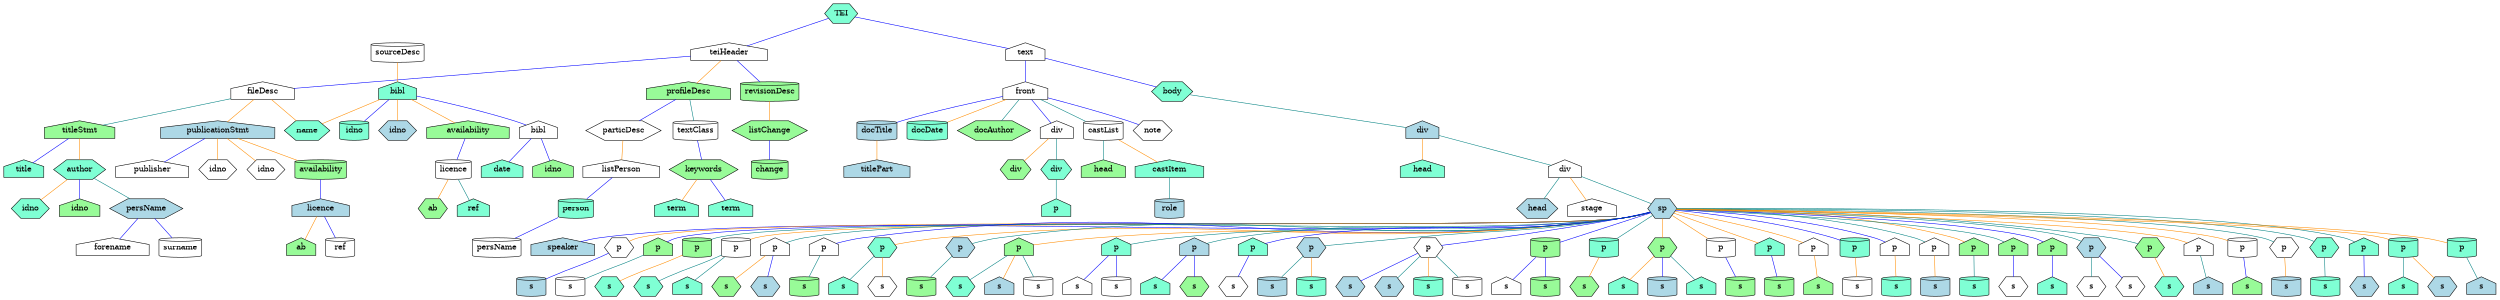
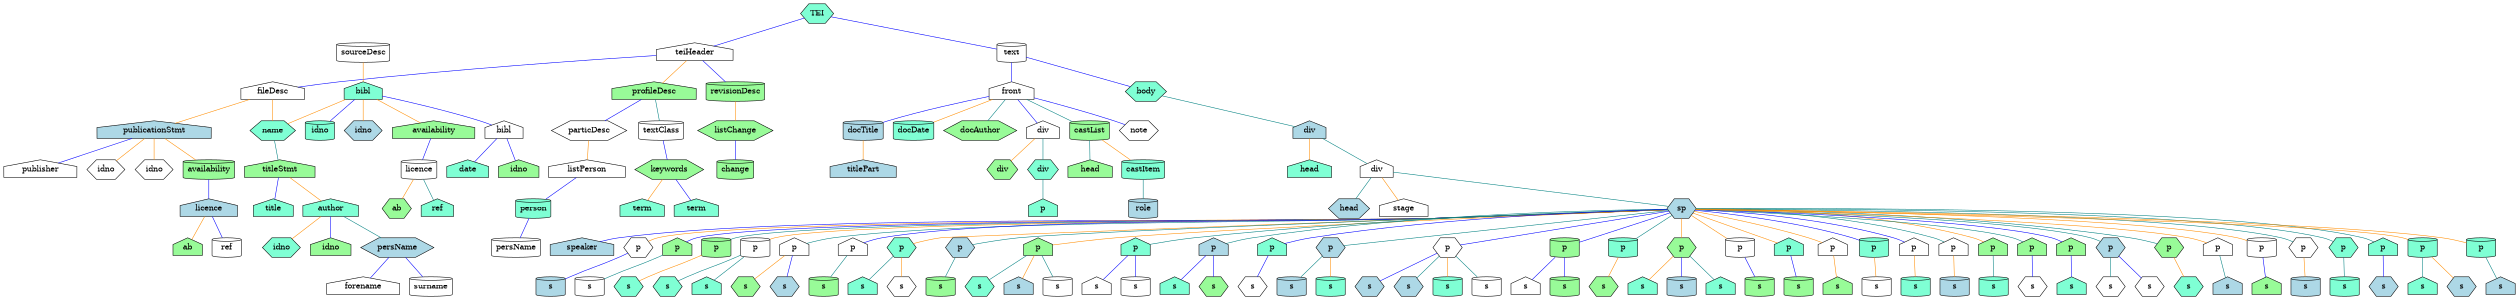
node "text": shape house -> cylinder
edge "fileDesc" -- "titleStmt": now "name" -- "titleStmt"
node "castList": fillcolor white -> palegreen
node "author": shape hexagon -> house
node "castItem": shape house -> cylinder
